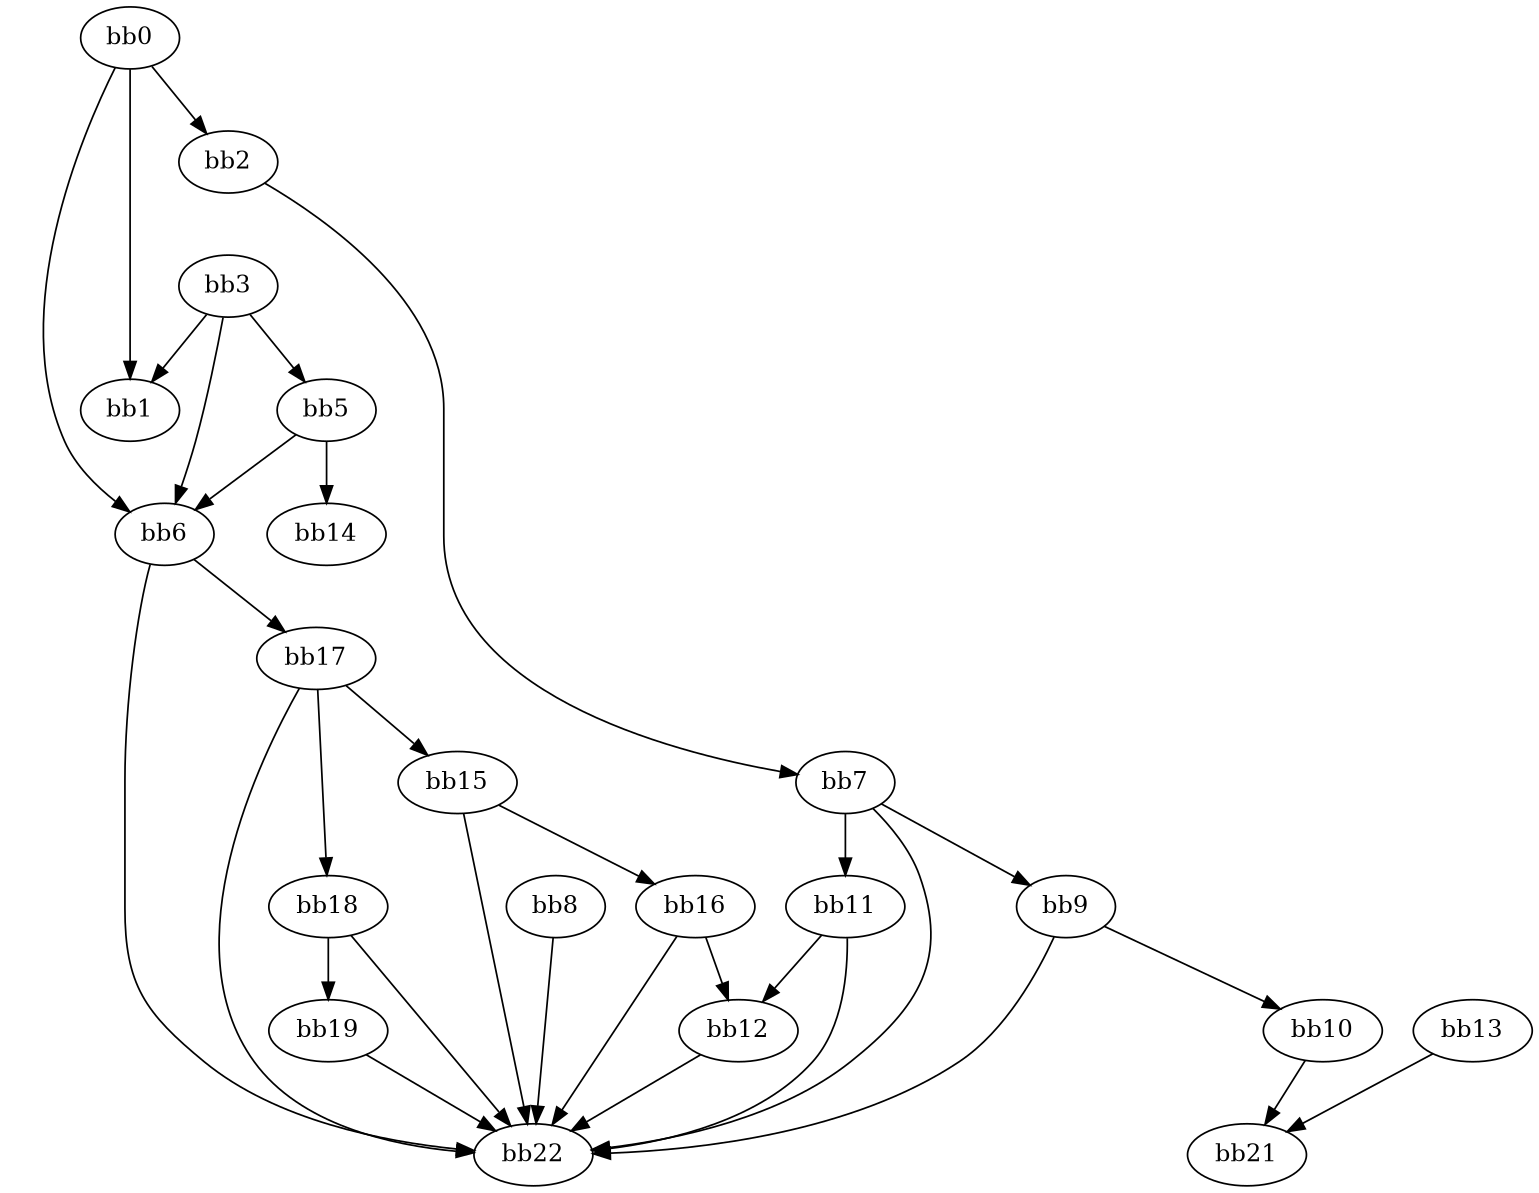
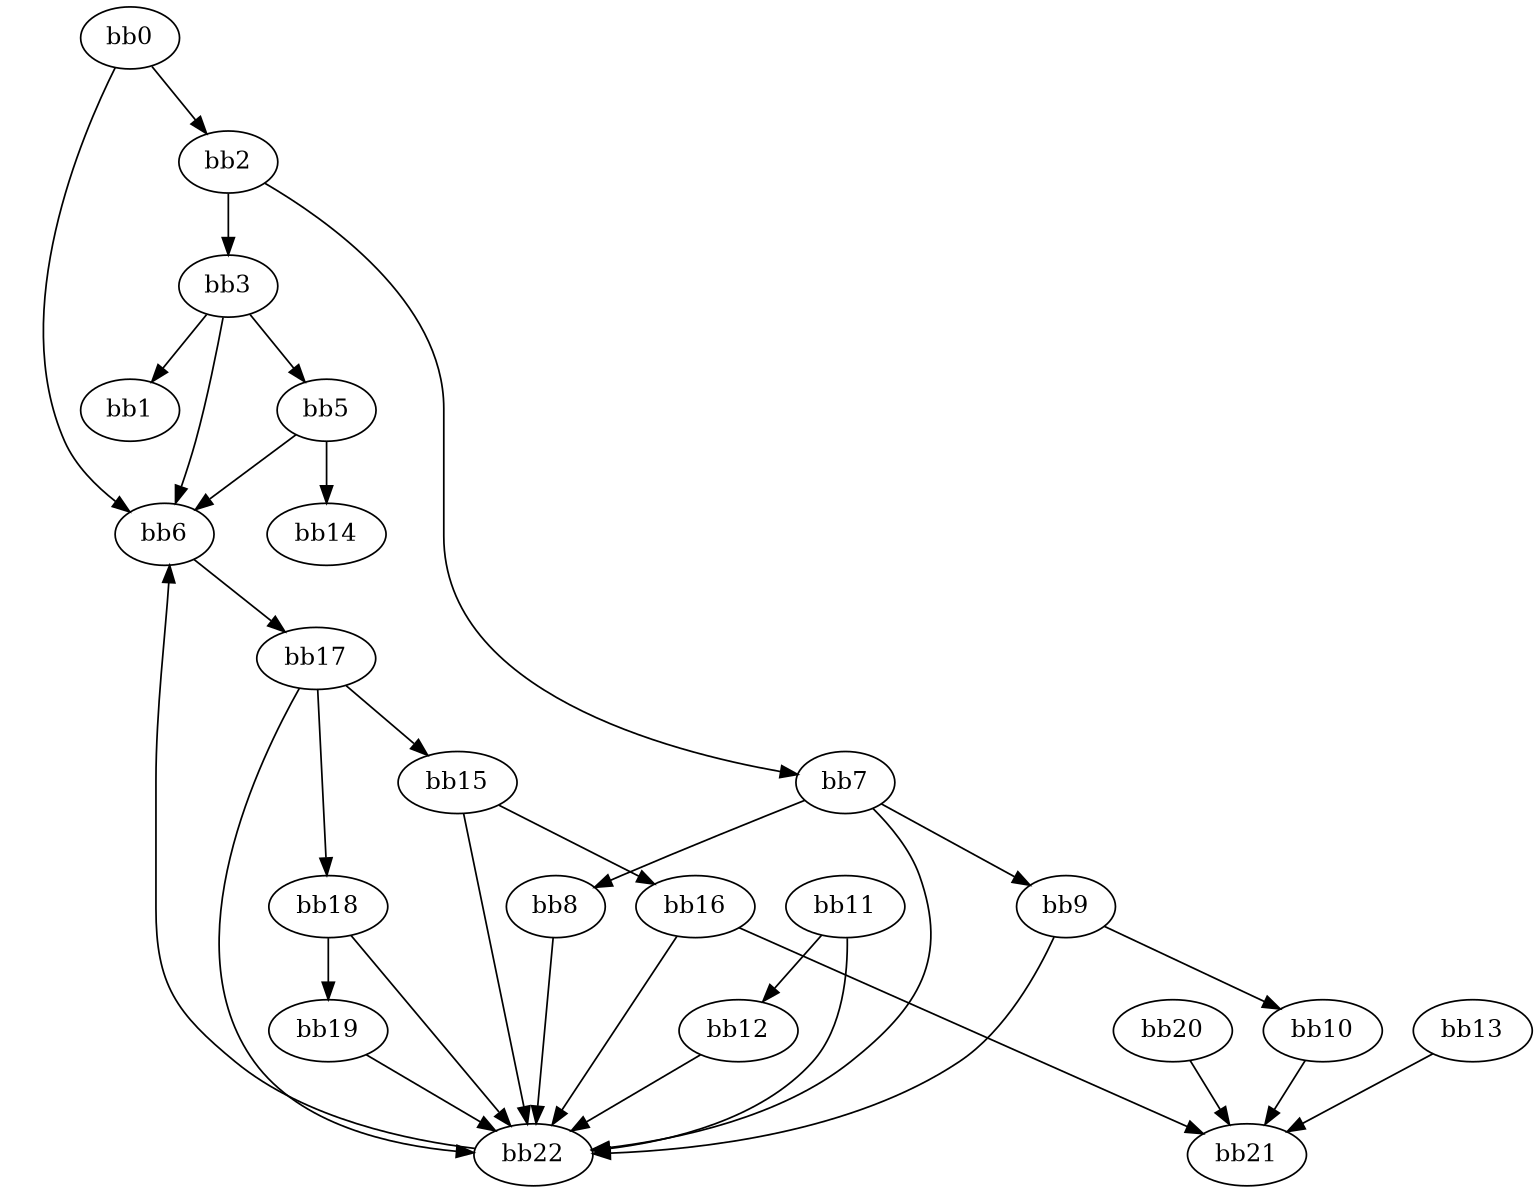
edge "bb0" -> "bb1": removed
edge "bb2" -> "bb3": added
edge "bb7" -> "bb11": now "bb7" -> "bb8"
edge "bb6" -> "bb22": reversed
edge "bb16" -> "bb12": now "bb16" -> "bb21"
node "bb20": added
